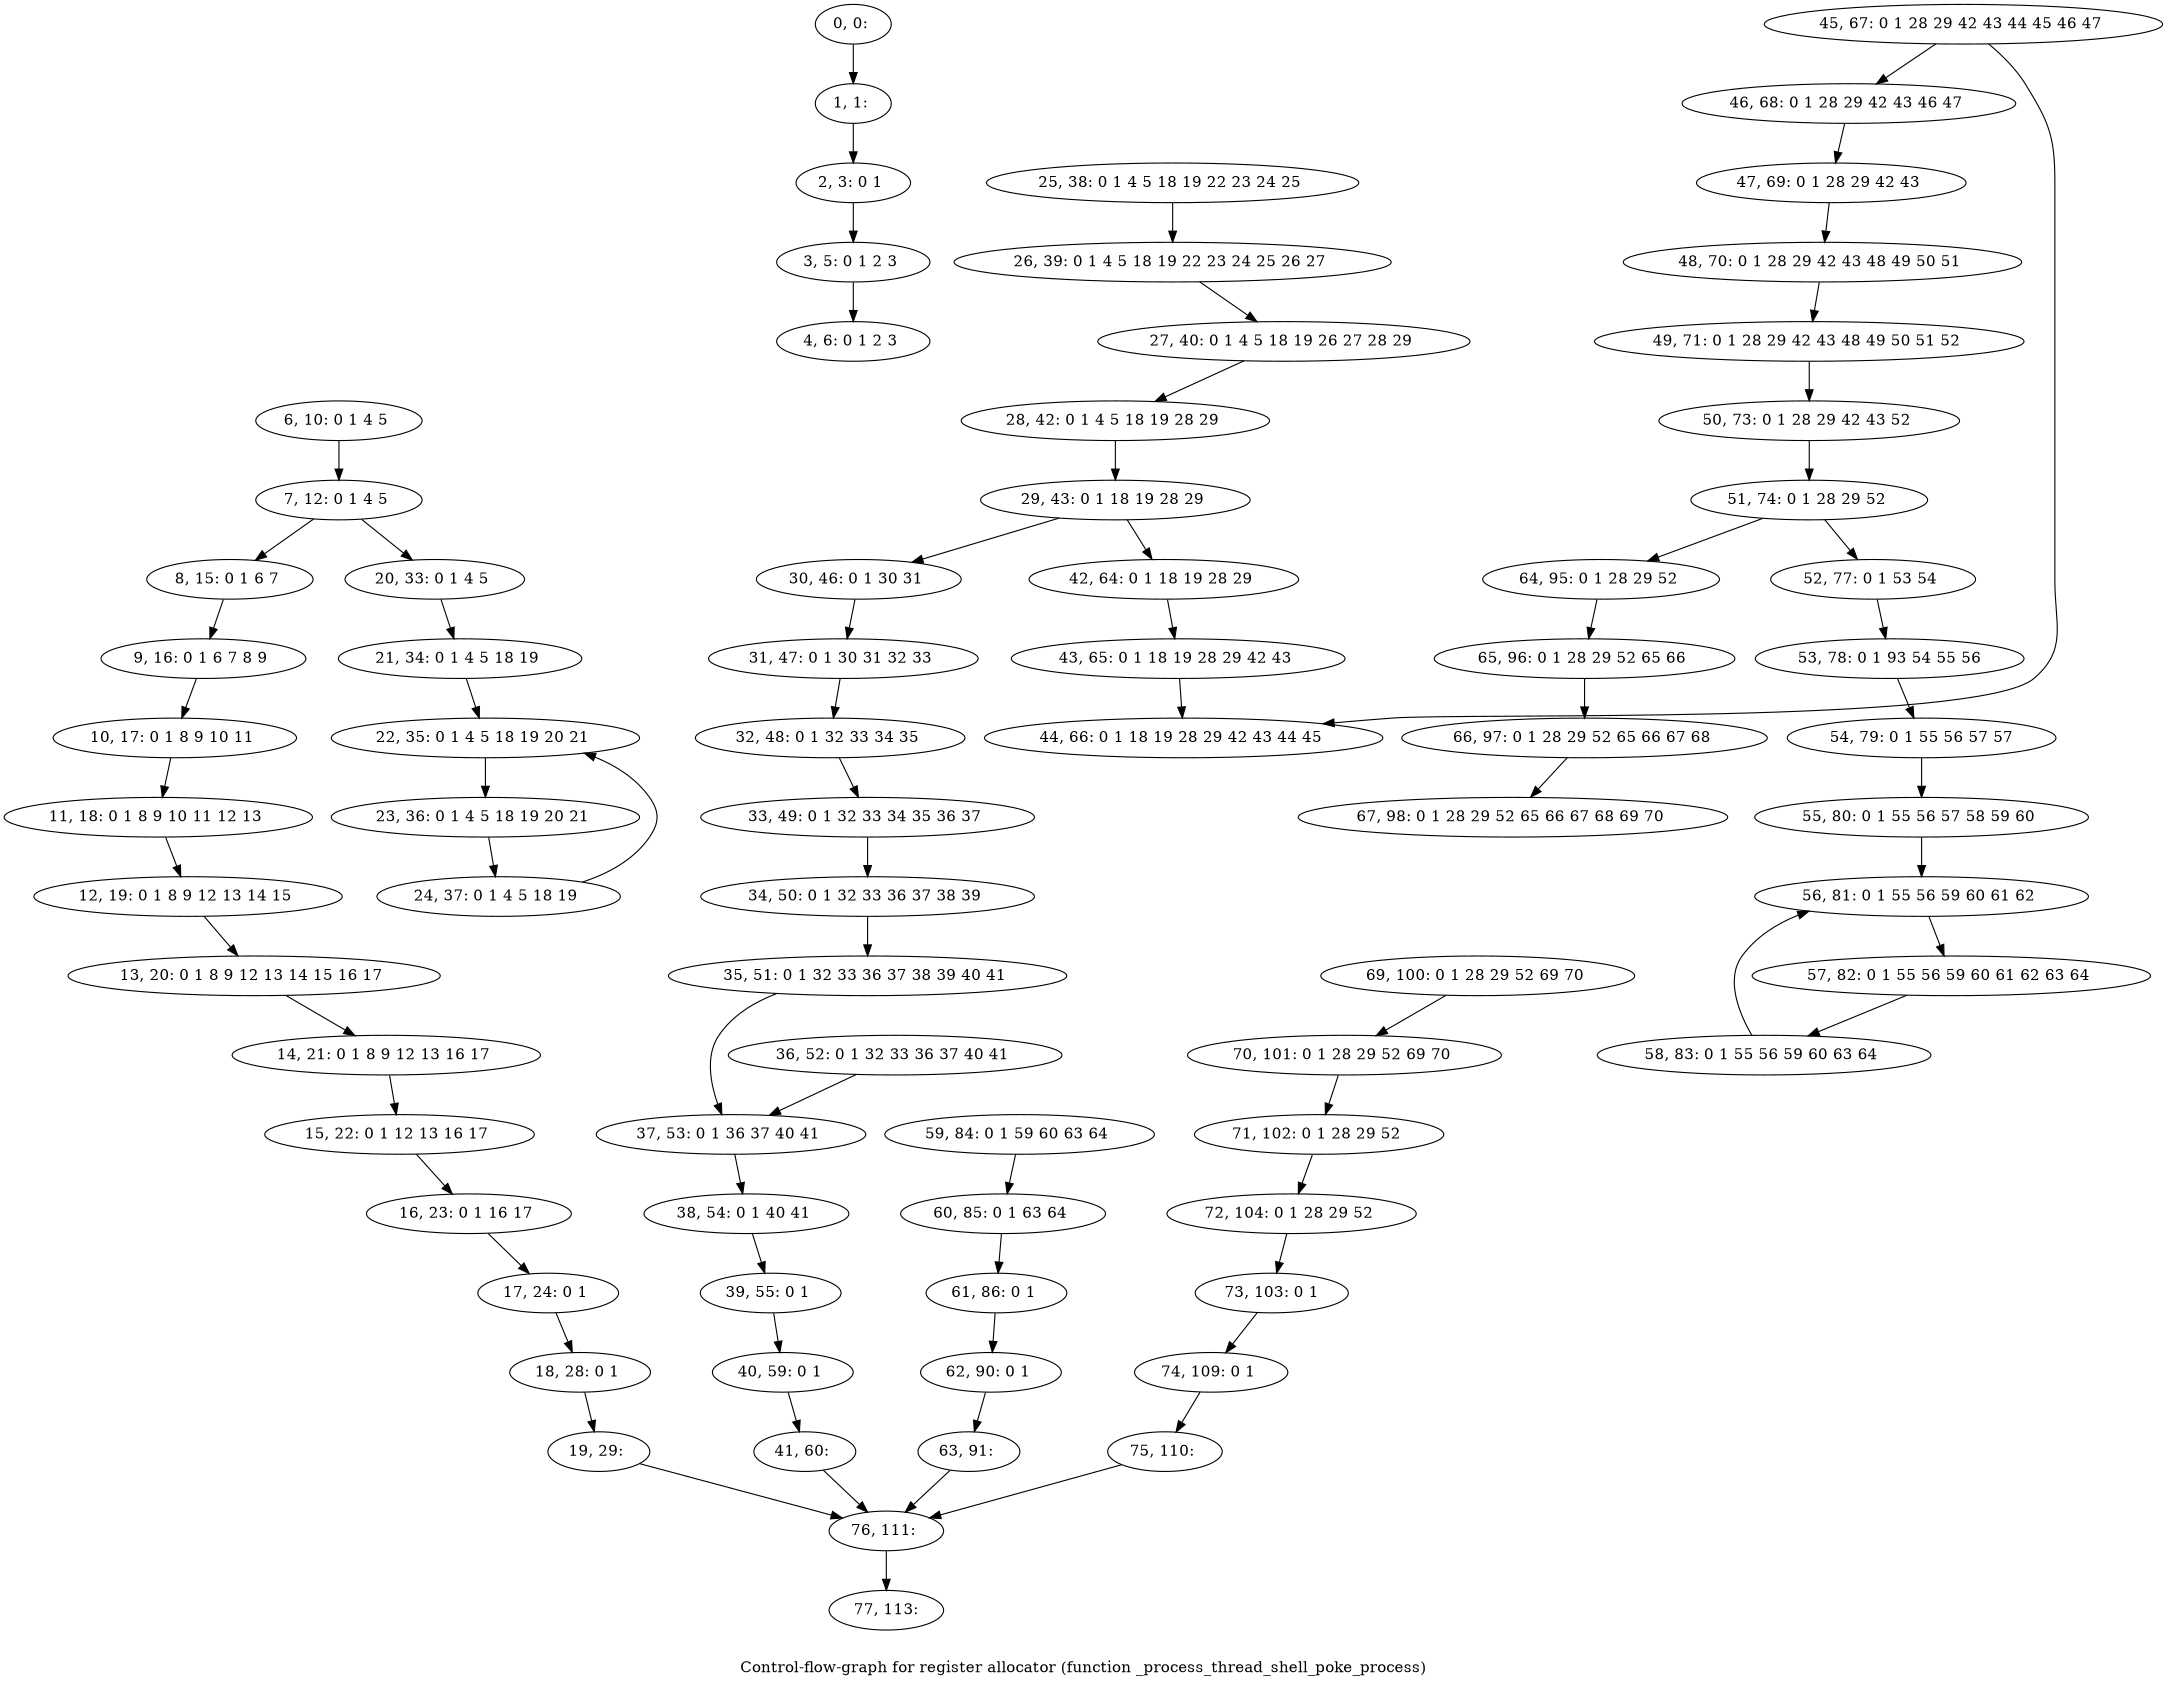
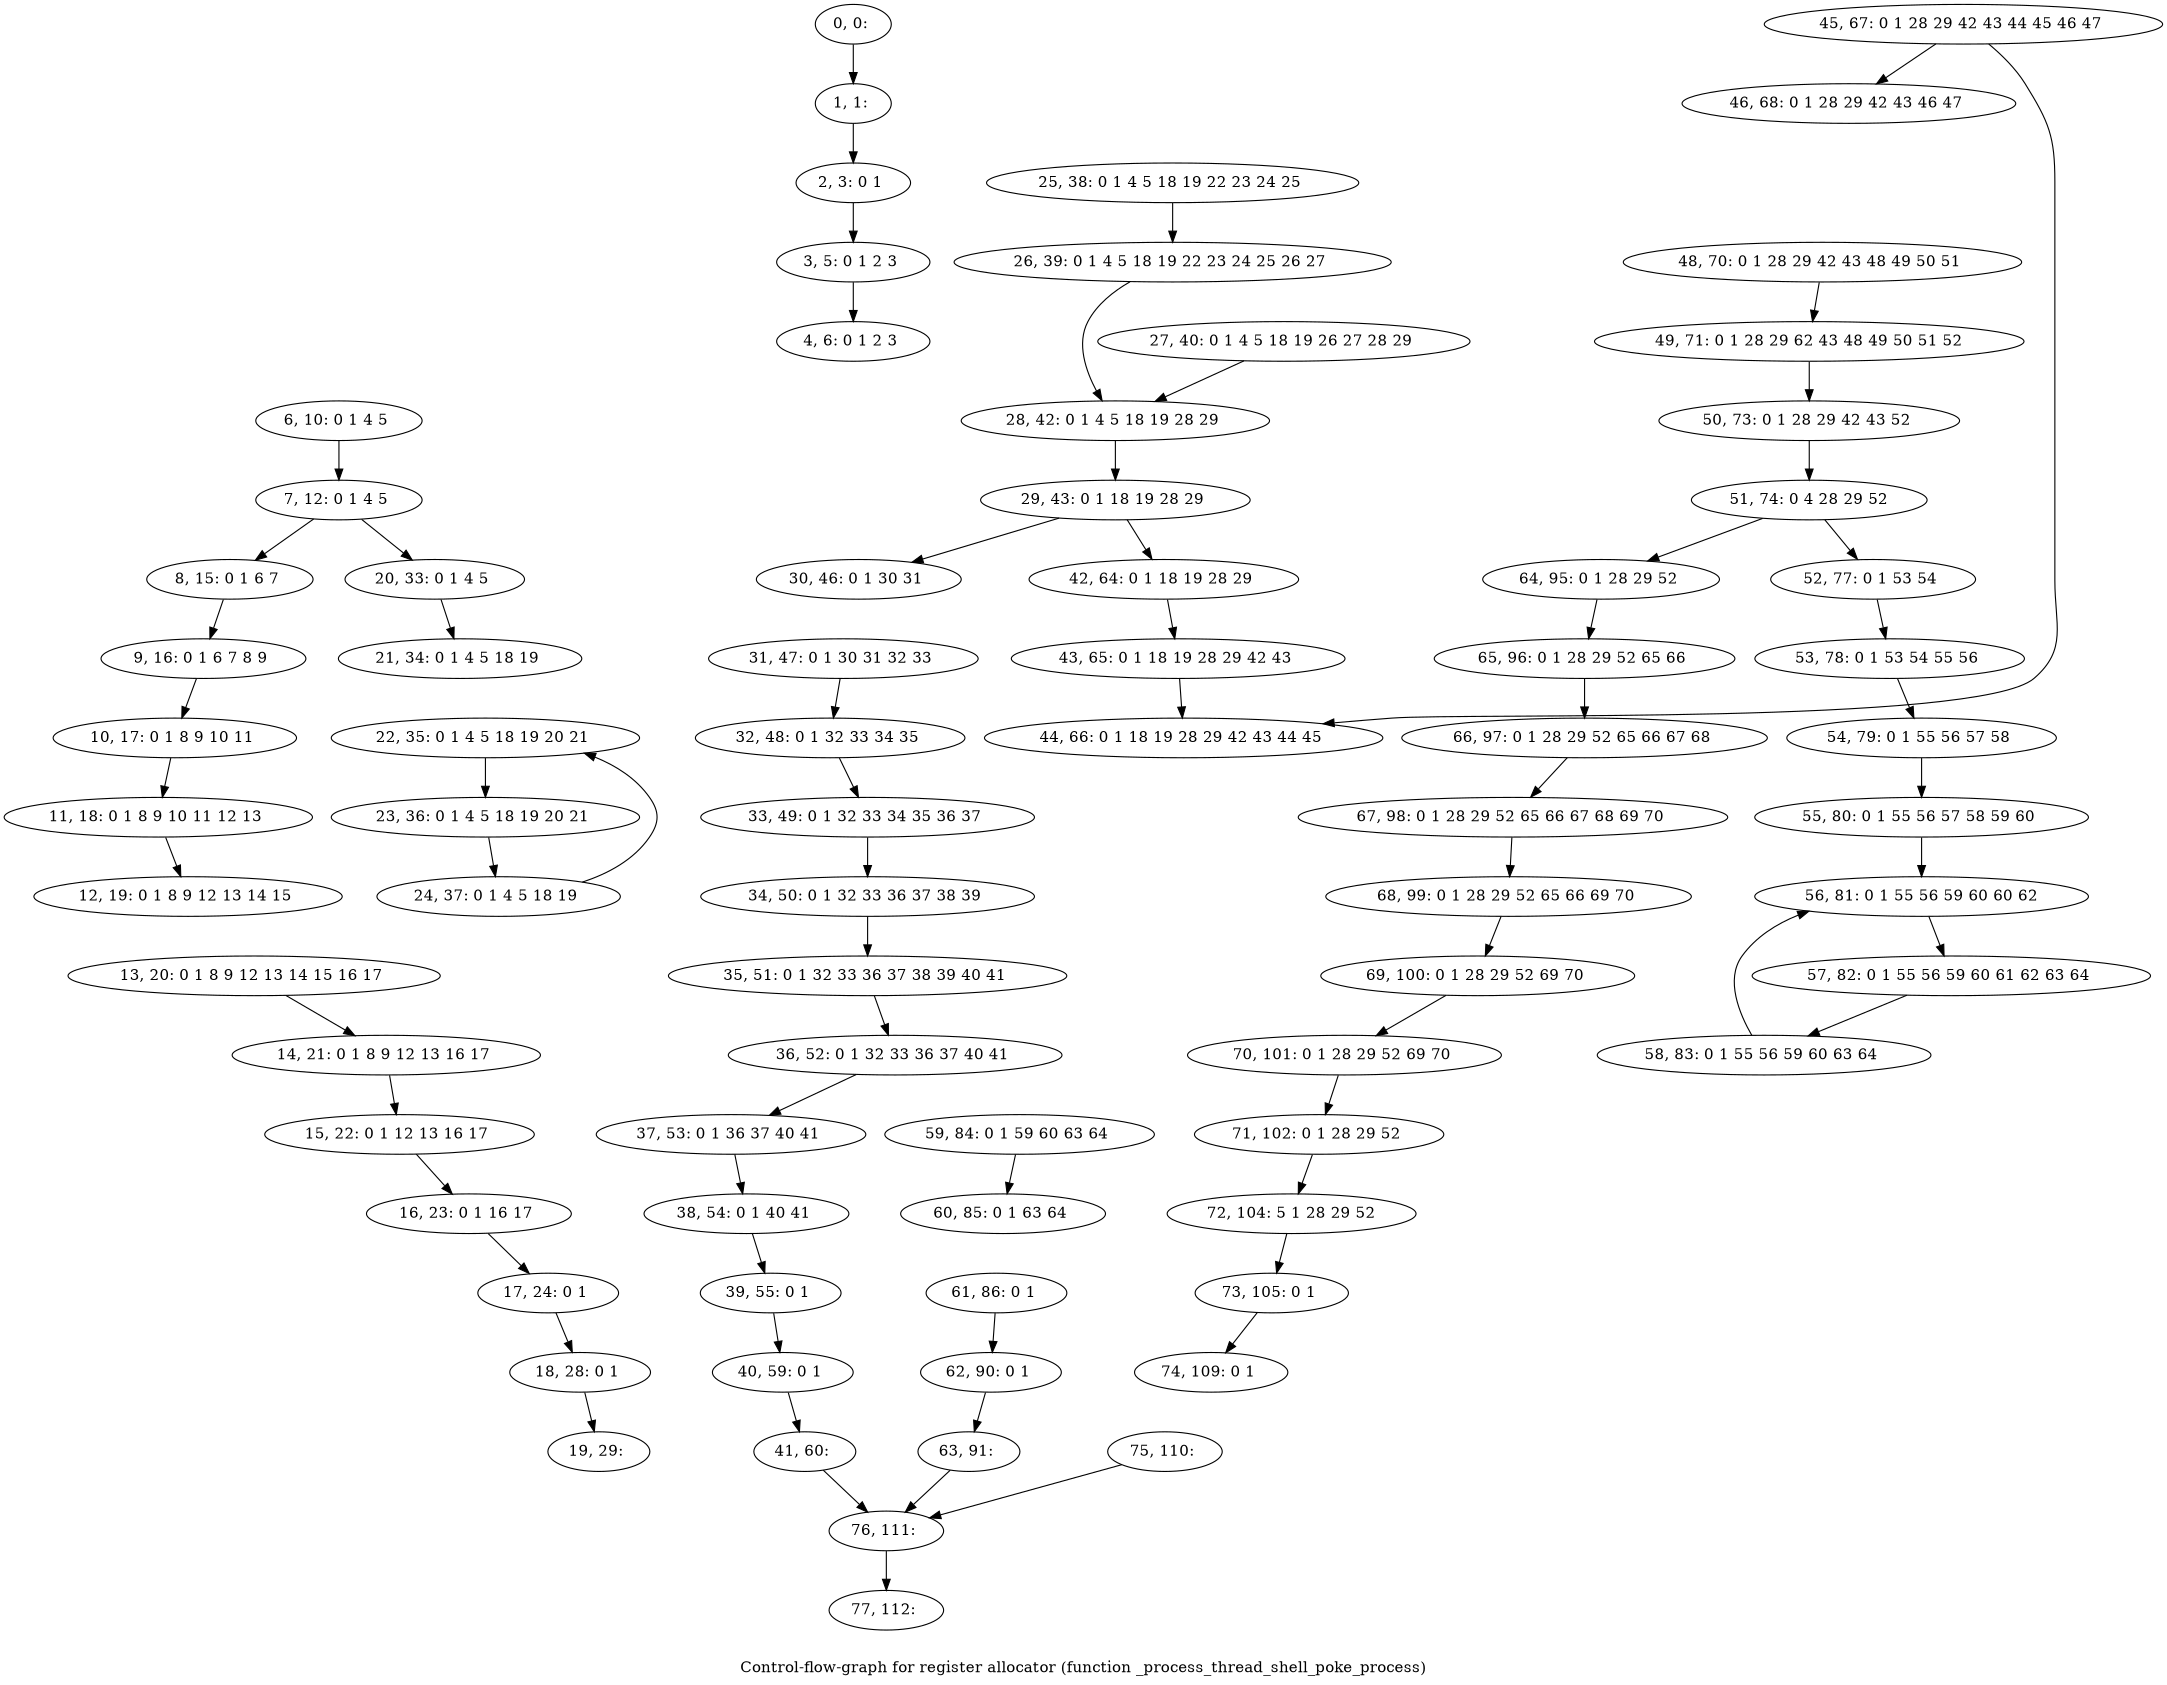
node "47, 69: 0 1 28 29 42 43": removed
edge "26, 39: 0 1 4 5 18 19 22 23 24 25 26 27" -> "27, 40: 0 1 4 5 18 19 26 27 28 29": now "26, 39: 0 1 4 5 18 19 22 23 24 25 26 27" -> "28, 42: 0 1 4 5 18 19 28 29"
node "49, 71: 0 1 28 29 42 43 48 49 50 51 52": label "49, 71: 0 1 28 29 42 43 48 49 50 51 52" -> "49, 71: 0 1 28 29 62 43 48 49 50 51 52"
node "51, 74: 0 1 28 29 52": label "51, 74: 0 1 28 29 52" -> "51, 74: 0 4 28 29 52"
edge "30, 46: 0 1 30 31" -> "31, 47: 0 1 30 31 32 33": removed
node "53, 78: 0 1 93 54 55 56": label "53, 78: 0 1 93 54 55 56" -> "53, 78: 0 1 53 54 55 56"
edge "21, 34: 0 1 4 5 18 19" -> "22, 35: 0 1 4 5 18 19 20 21": removed
node "54, 79: 0 1 55 56 57 57": label "54, 79: 0 1 55 56 57 57" -> "54, 79: 0 1 55 56 57 58"
node "68, 99: 0 1 28 29 52 65 66 69 70": added
node "56, 81: 0 1 55 56 59 60 61 62": label "56, 81: 0 1 55 56 59 60 61 62" -> "56, 81: 0 1 55 56 59 60 60 62"
edge "12, 19: 0 1 8 9 12 13 14 15" -> "13, 20: 0 1 8 9 12 13 14 15 16 17": removed
edge "35, 51: 0 1 32 33 36 37 38 39 40 41" -> "37, 53: 0 1 36 37 40 41": now "35, 51: 0 1 32 33 36 37 38 39 40 41" -> "36, 52: 0 1 32 33 36 37 40 41"
node "72, 104: 0 1 28 29 52": label "72, 104: 0 1 28 29 52" -> "72, 104: 5 1 28 29 52"
edge "60, 85: 0 1 63 64" -> "61, 86: 0 1": removed
node "73, 103: 0 1": label "73, 103: 0 1" -> "73, 105: 0 1"
edge "74, 109: 0 1" -> "75, 110:": removed
edge "19, 29:" -> "76, 111:": removed
node "77, 113:": label "77, 113:" -> "77, 112:"
